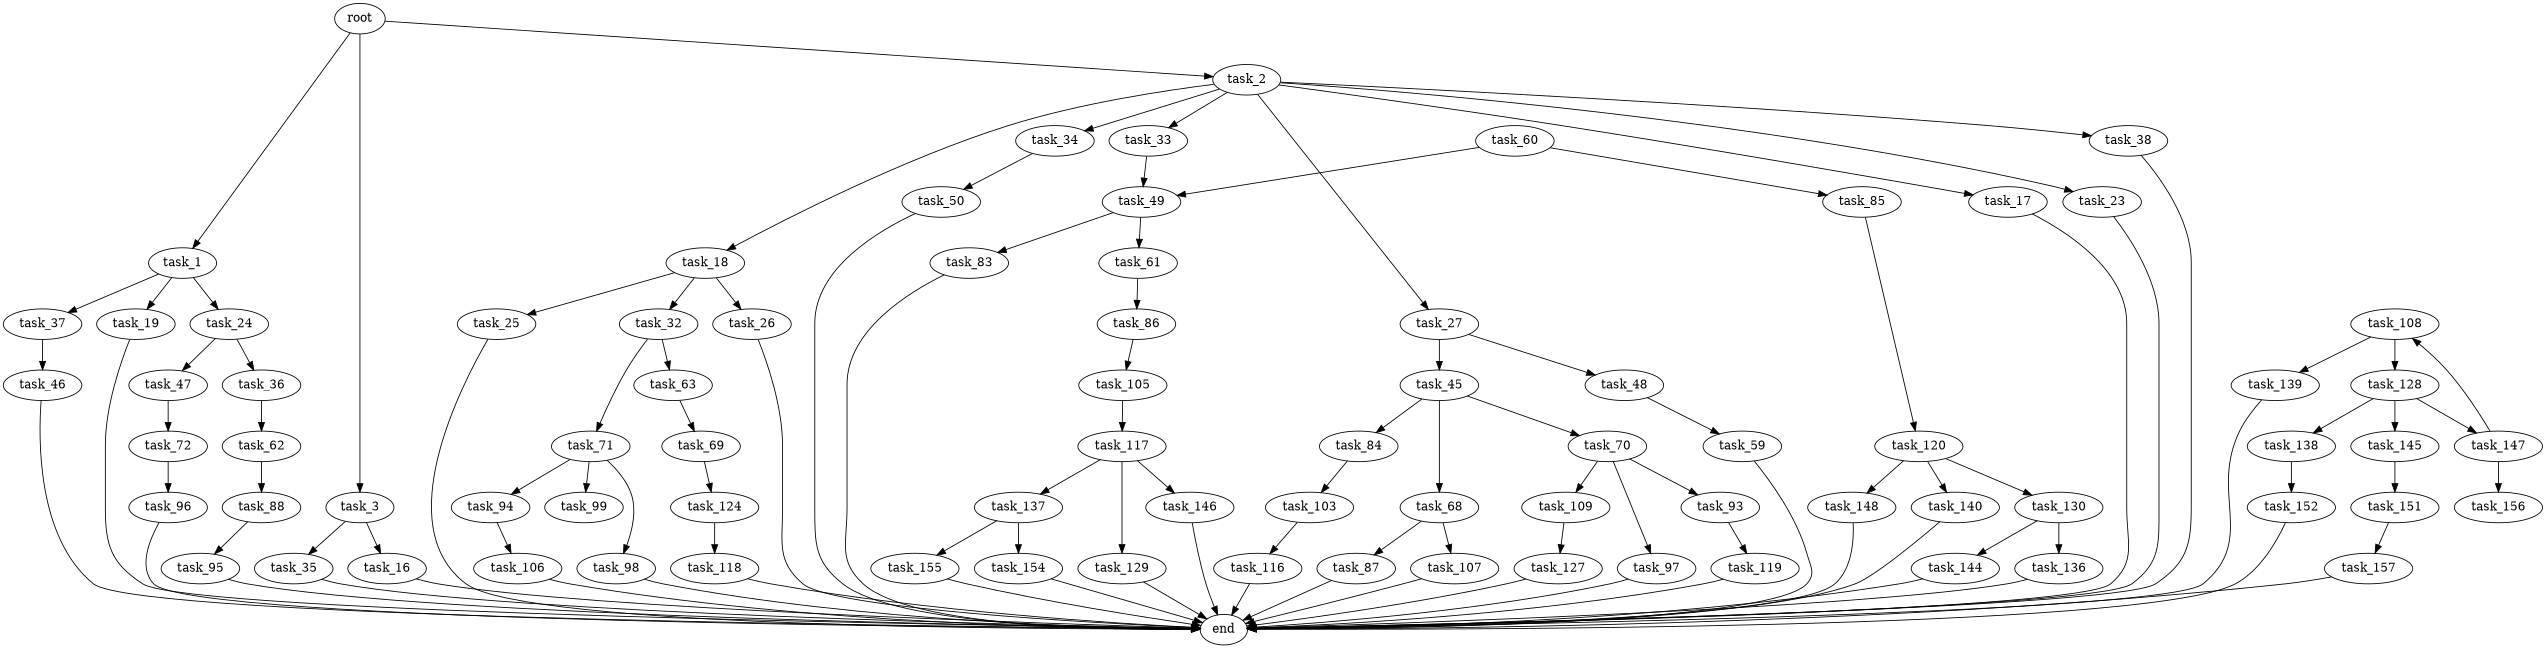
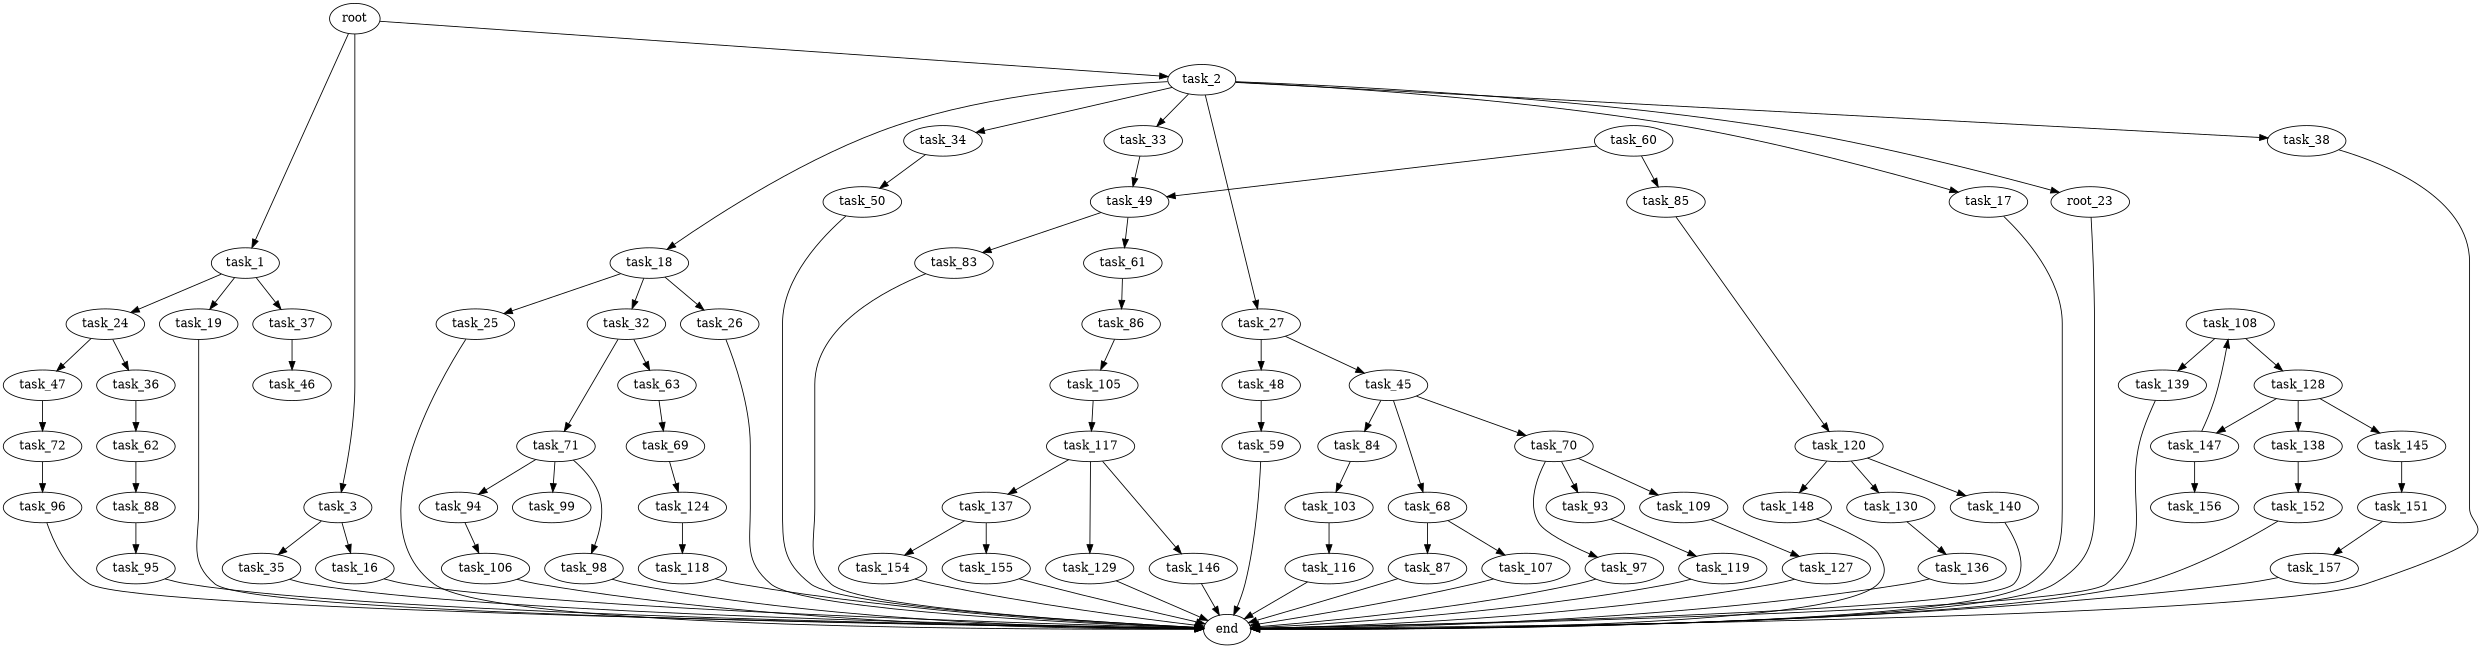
node "task_23": label "task_23" -> "root_23"
node "task_144": removed
edge "task_46" -> "end": removed
